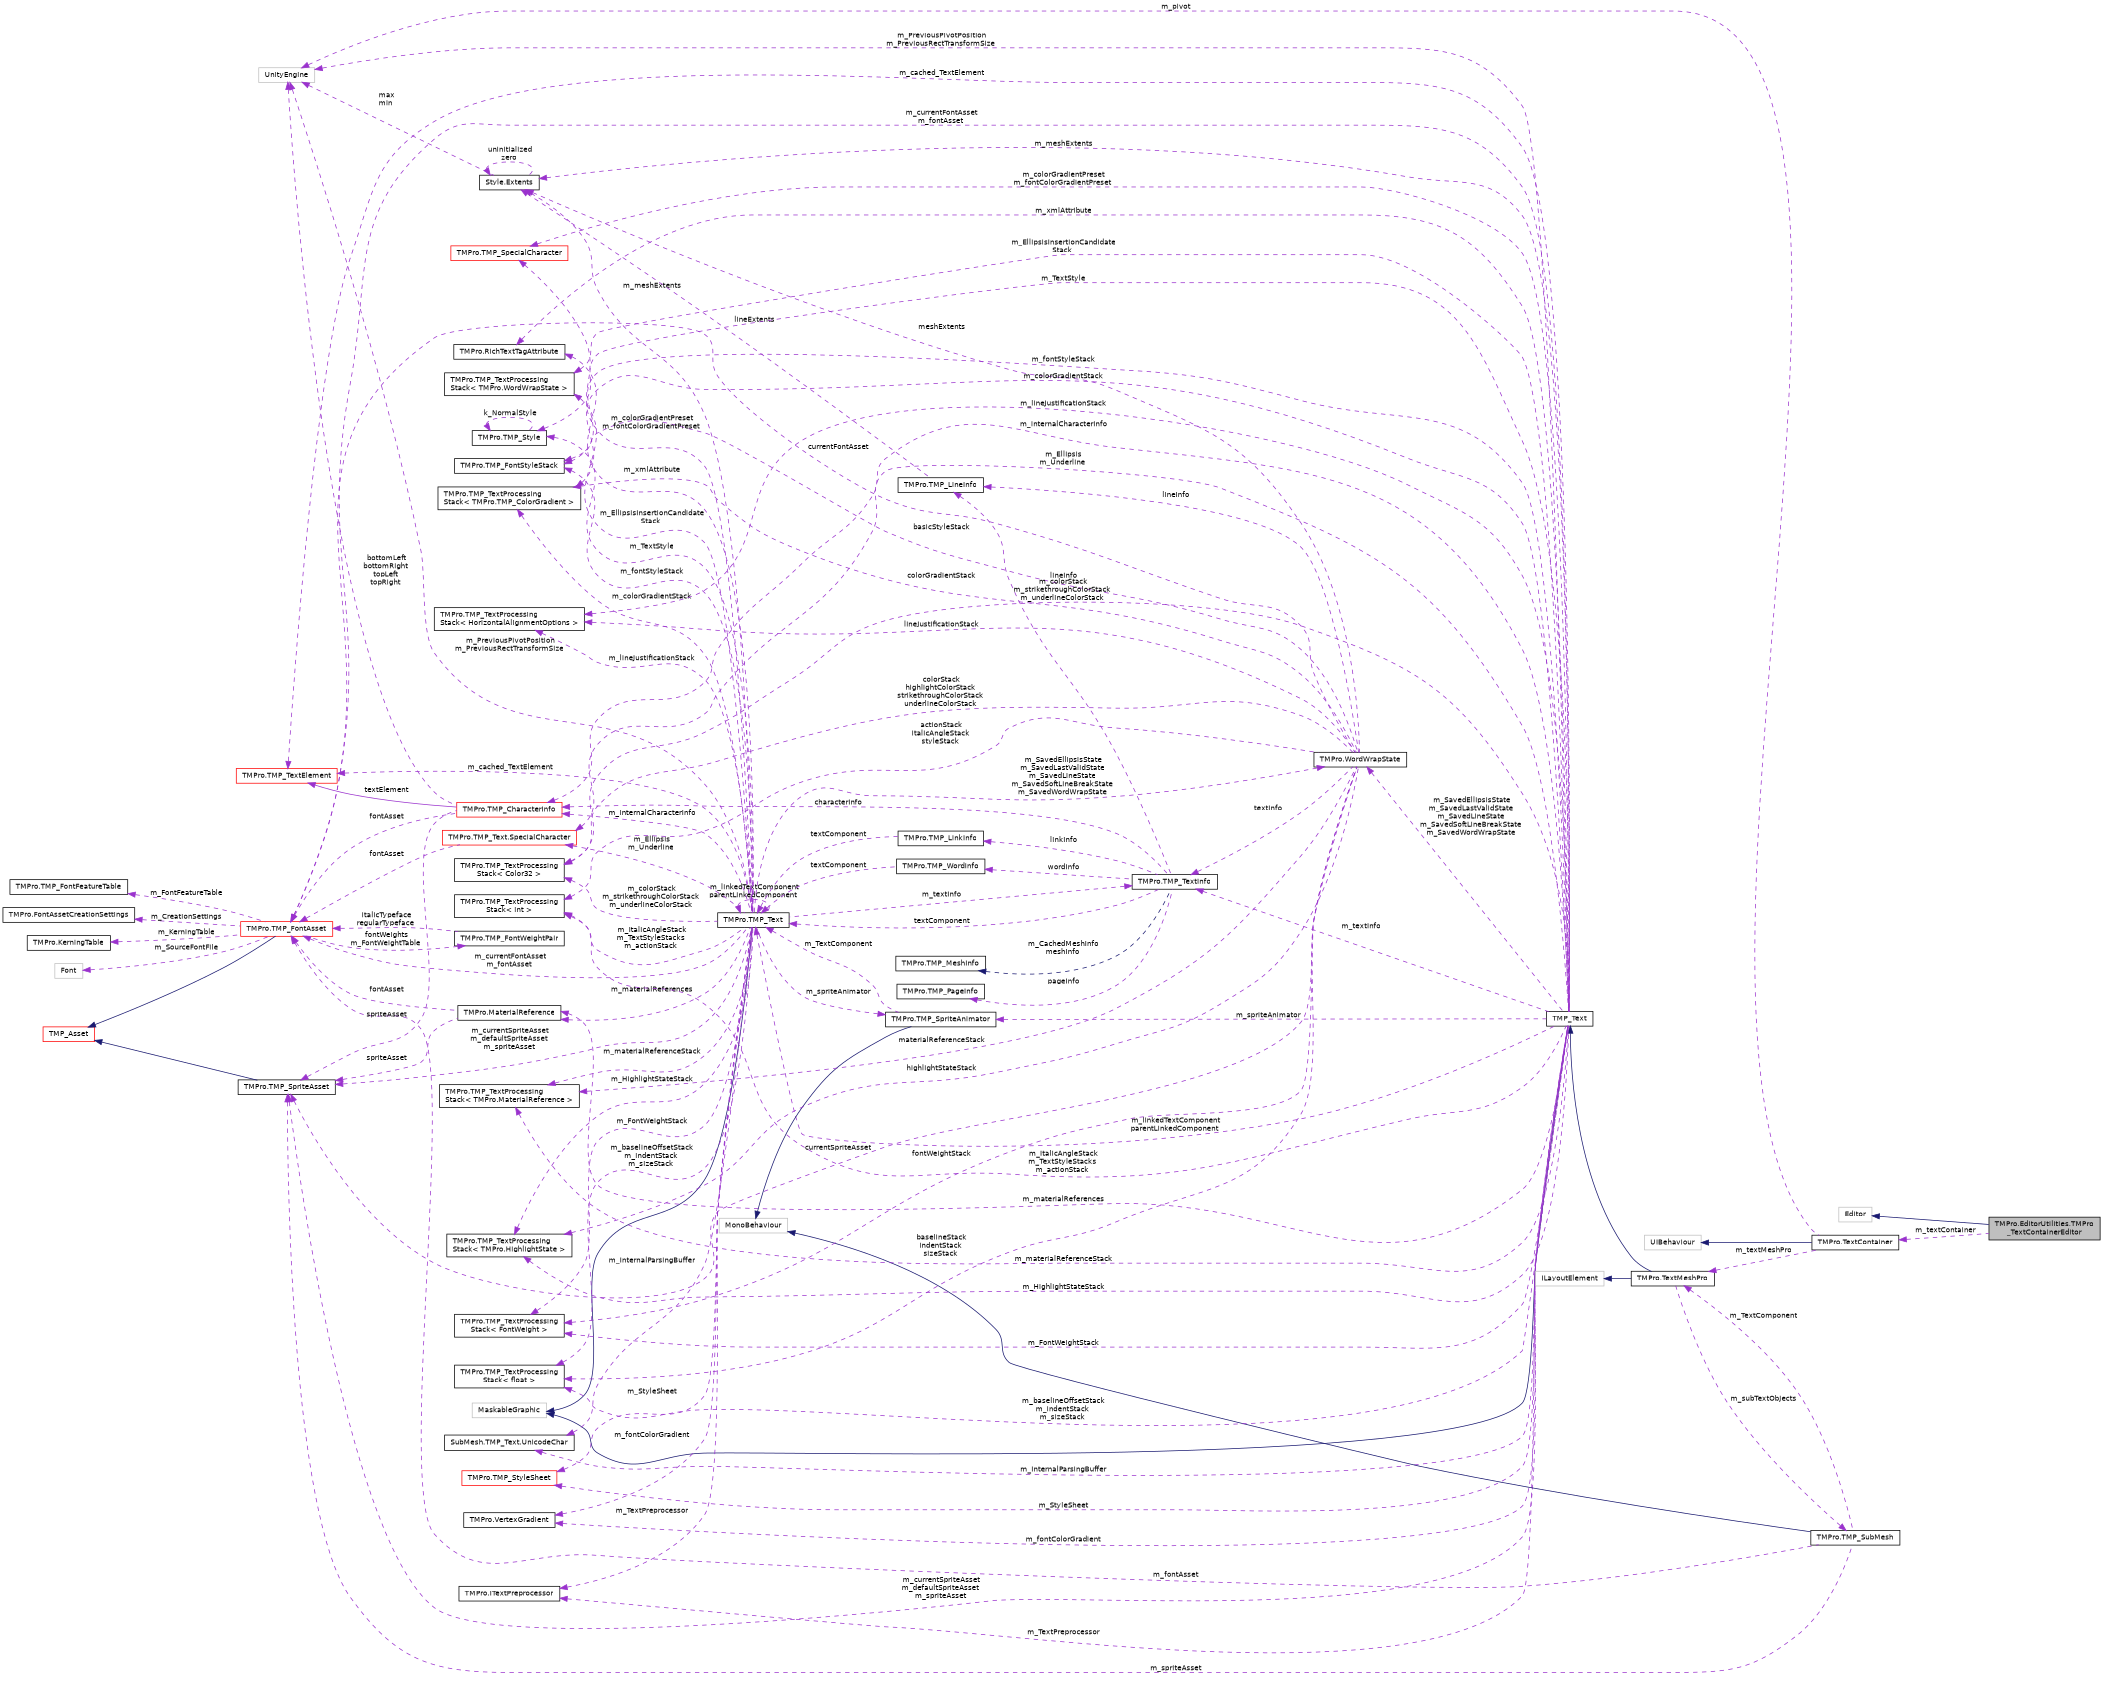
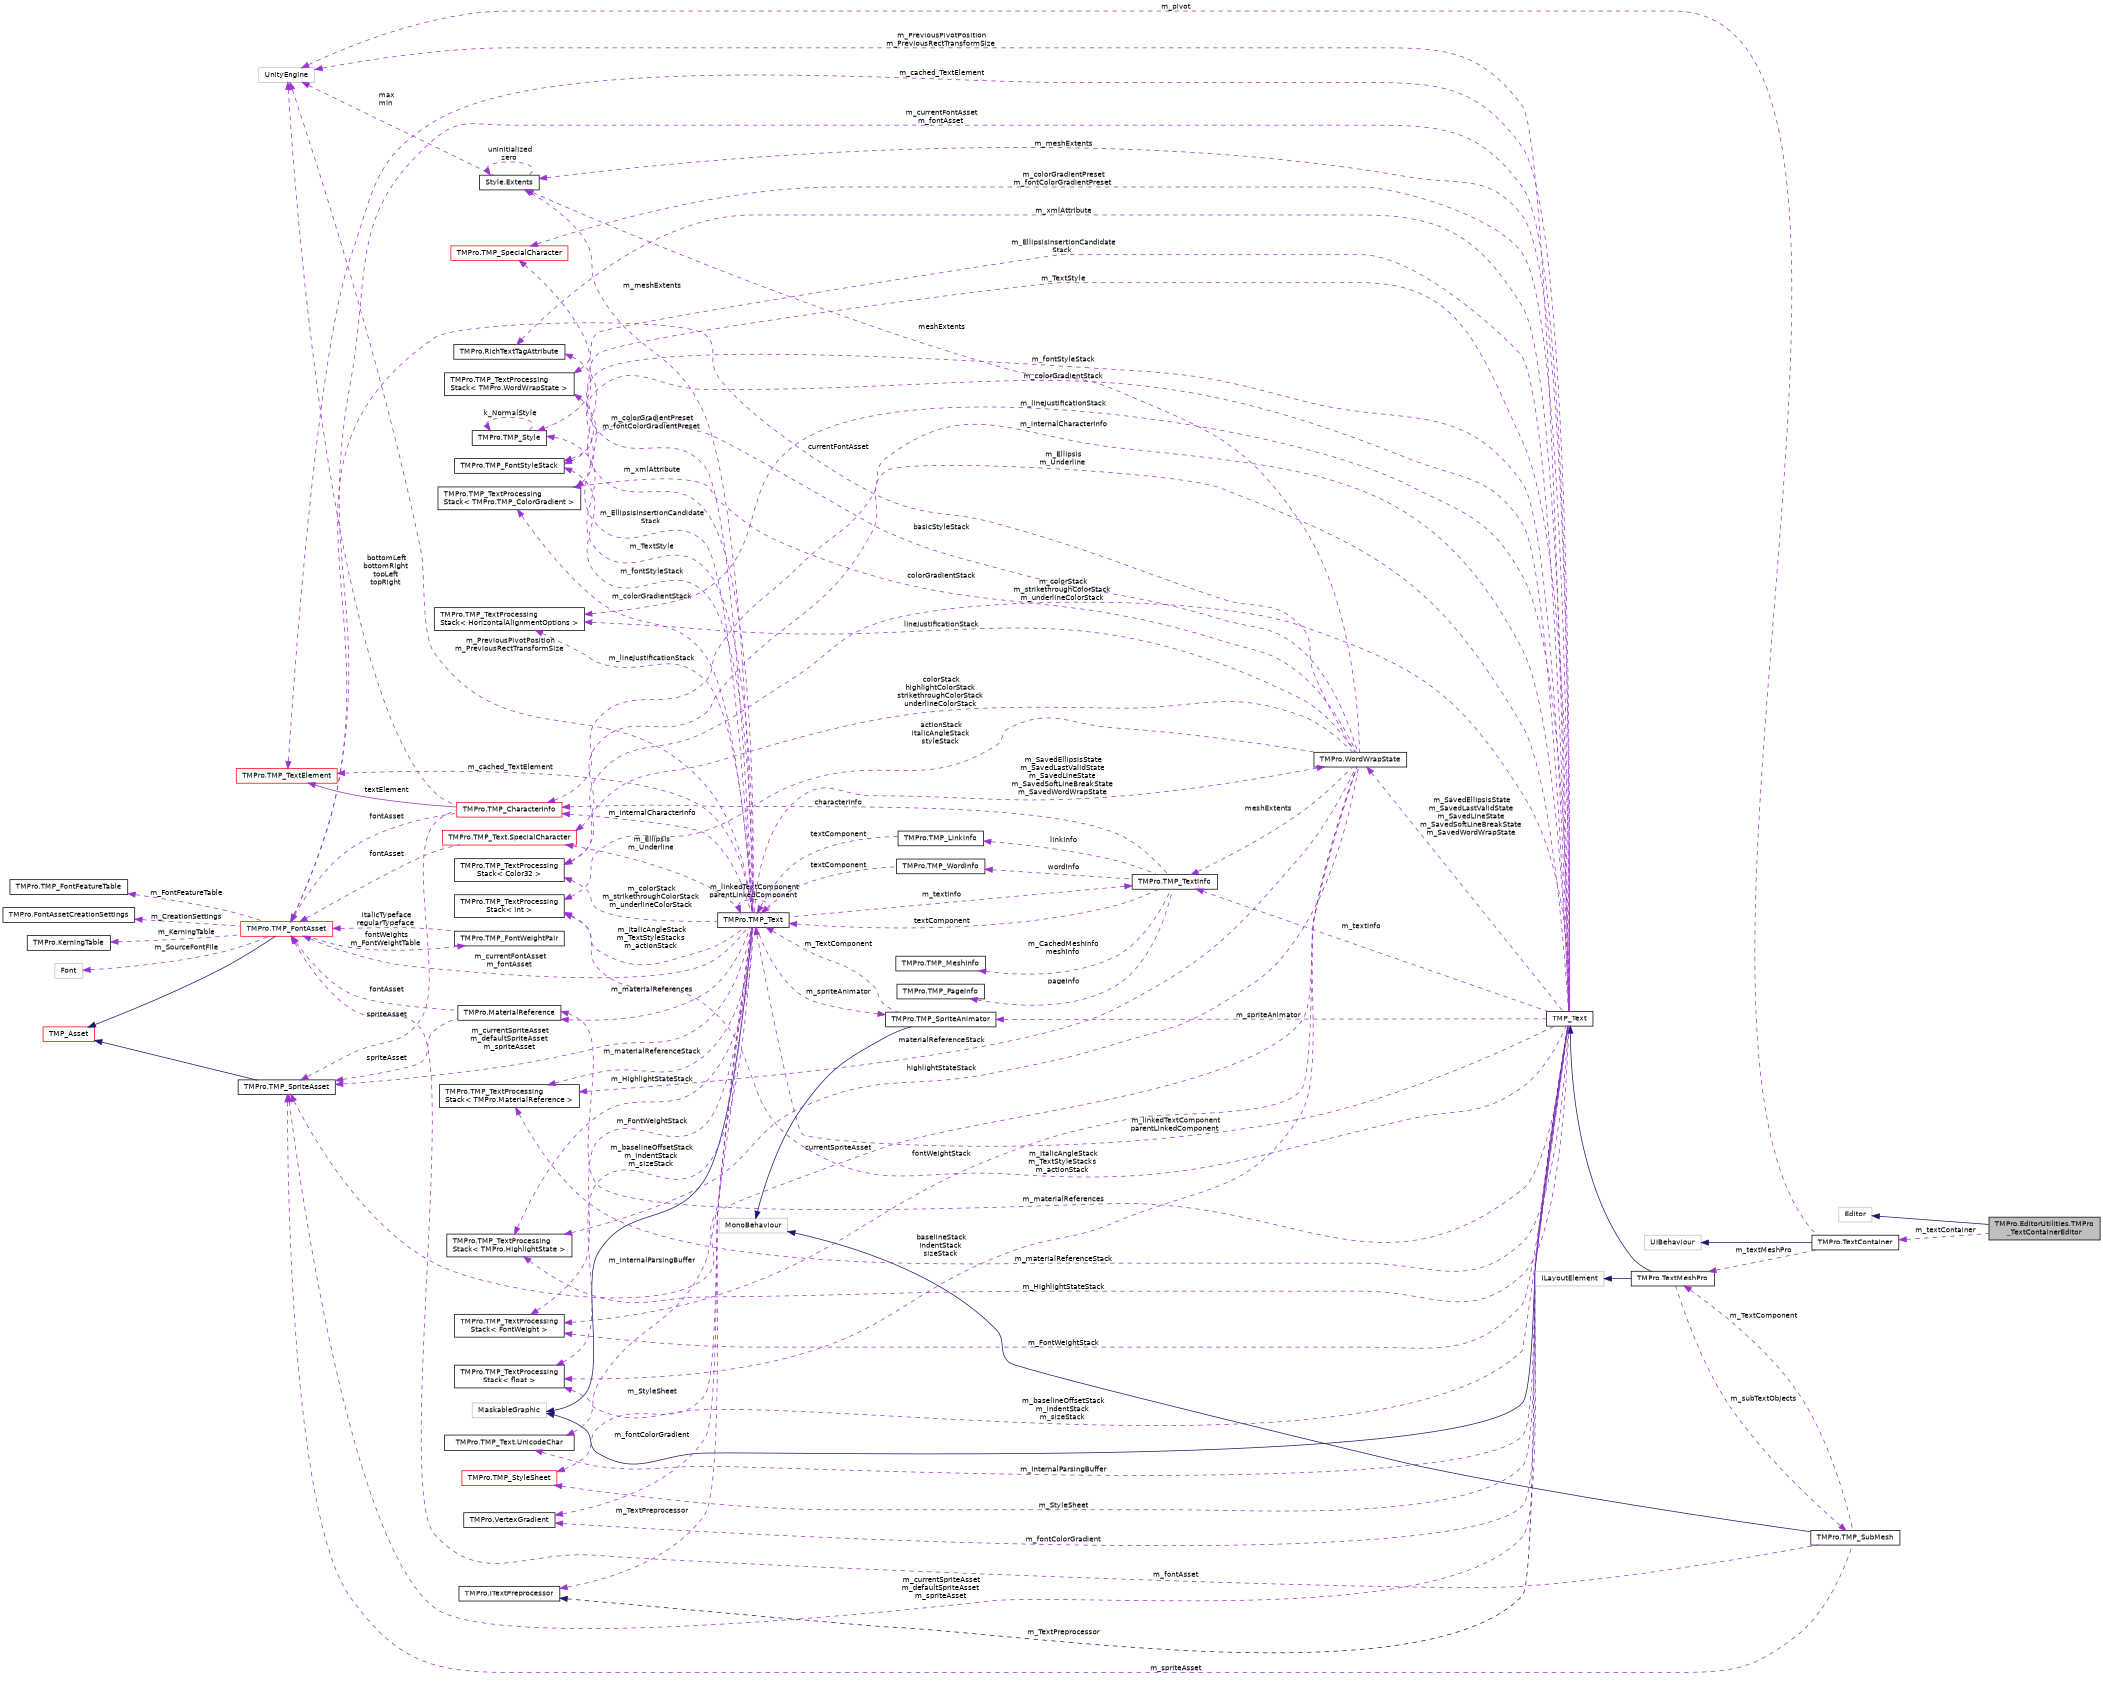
node "TMPro.TMP_LineInfo": removed
edge "TMPro.WordWrapState" -> "TMPro.TMP_TextInfo": label " textInfo" -> " meshExtents"
edge "TMPro.TMP_TextInfo" -> "TMPro.TMP_MeshInfo": color midnightblue -> darkorchid3
node "SubMesh.TMP_Text.UnicodeChar": label "SubMesh.TMP_Text.UnicodeChar" -> "TMPro.TMP_Text.UnicodeChar"
edge "TMP_Text" -> "TMPro.ITextPreprocessor": color darkorchid3 -> midnightblue
